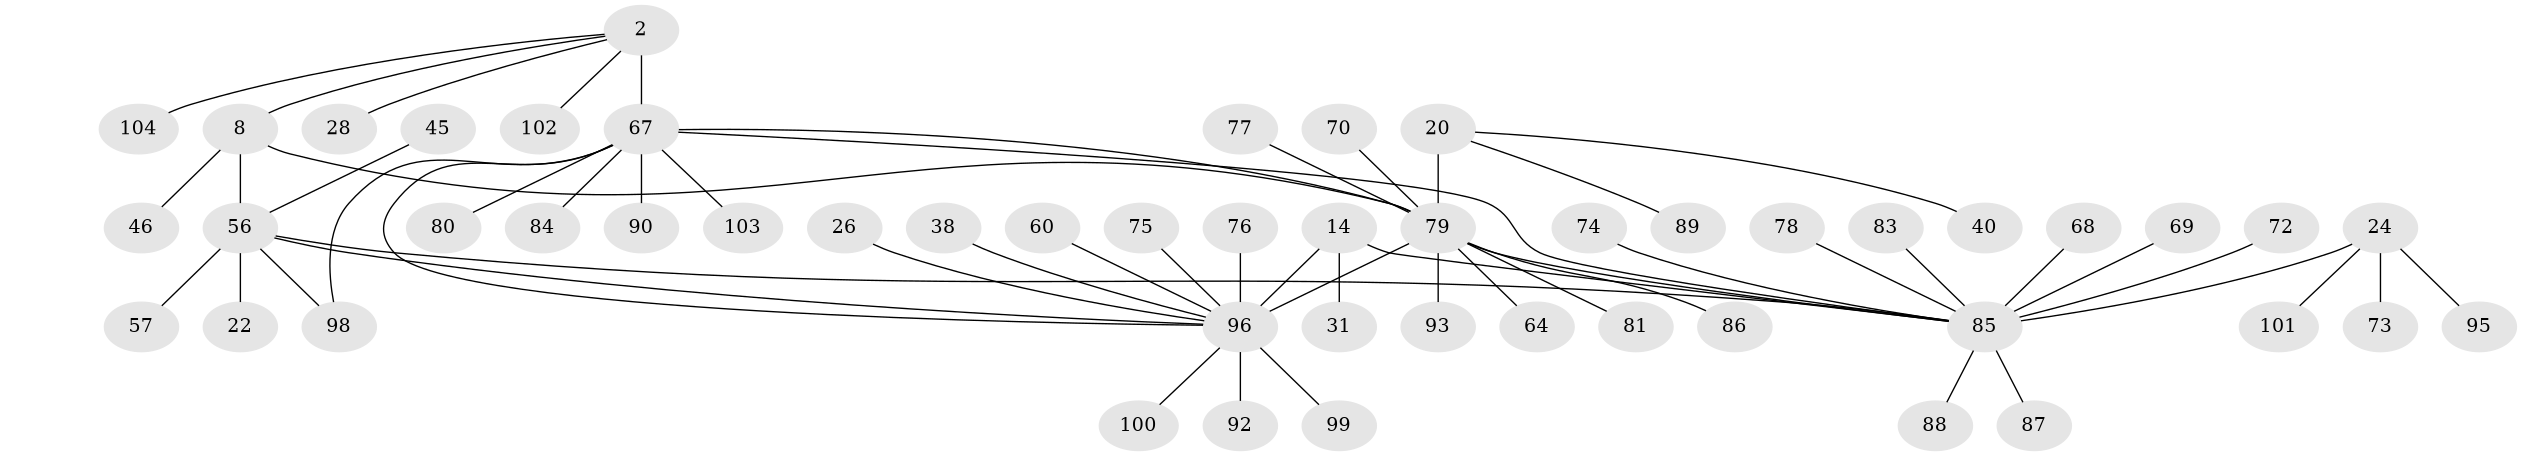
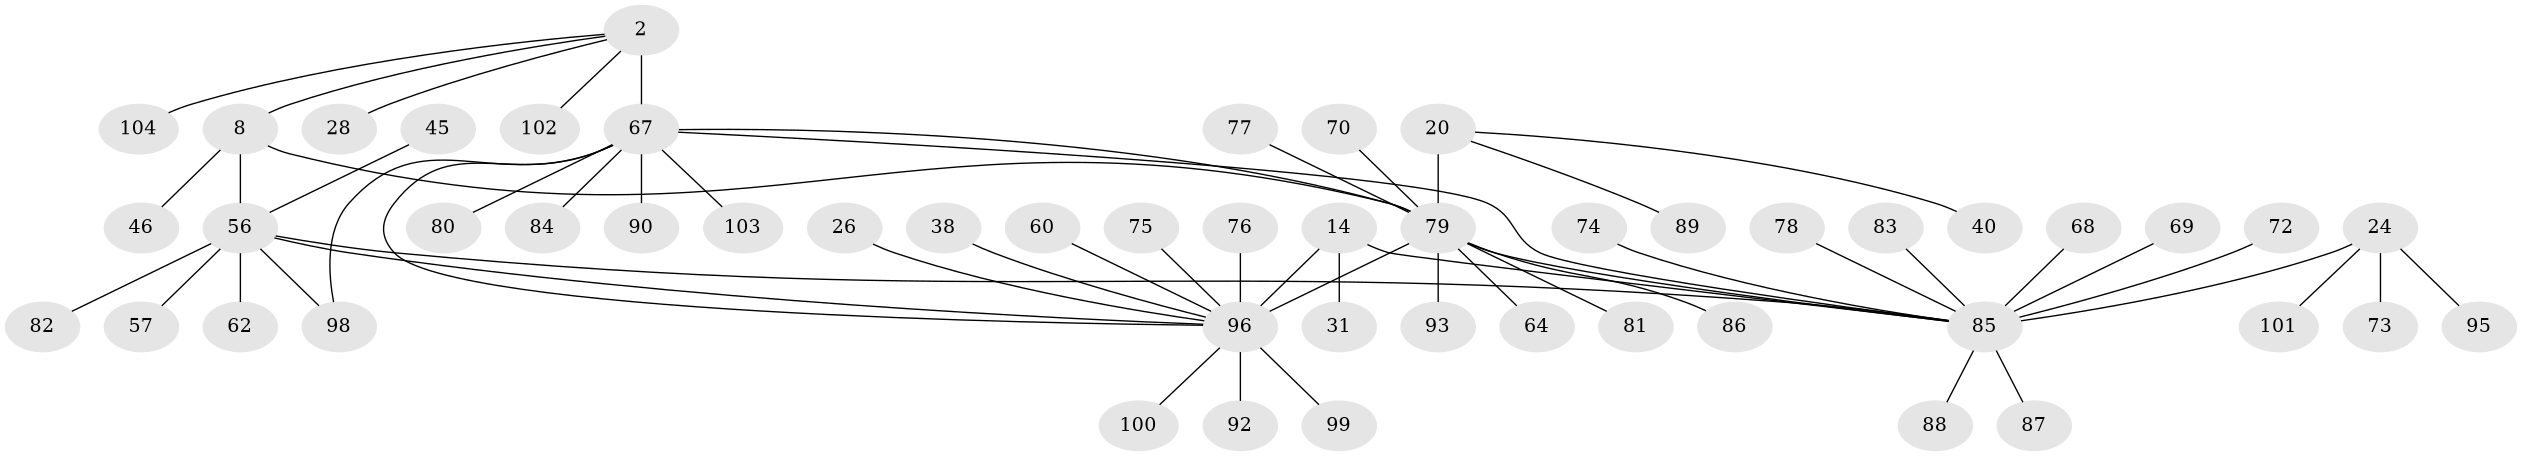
node "82": added
node "22": label "22" -> "62"
